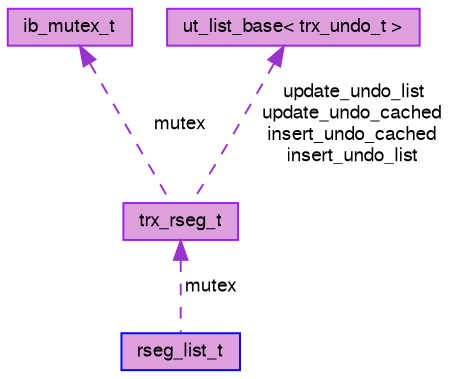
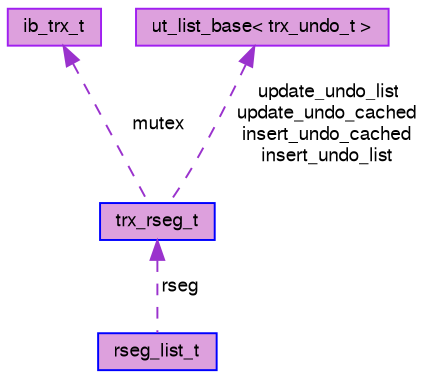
node "ib_mutex_t": label "ib_mutex_t" -> "ib_trx_t"
node "trx_rseg_t": color purple -> blue
edge "rseg_list_t" -> "trx_rseg_t": label " mutex" -> " rseg"
